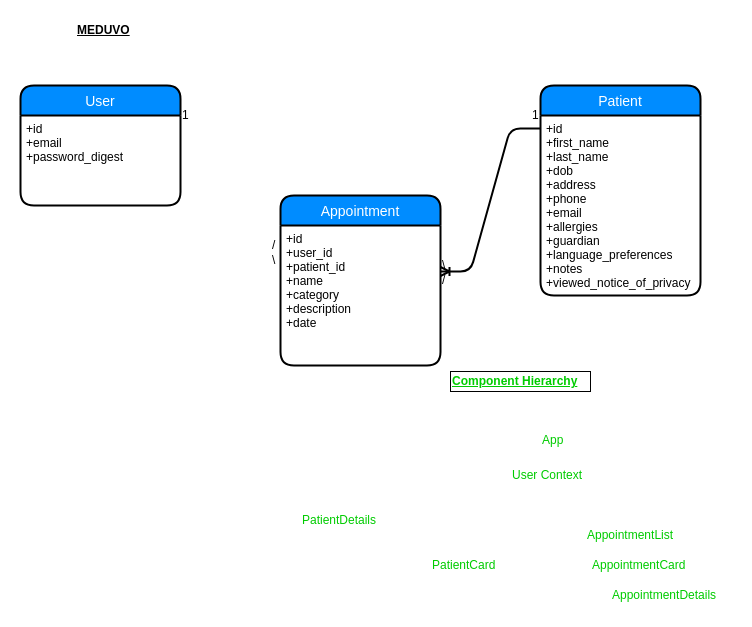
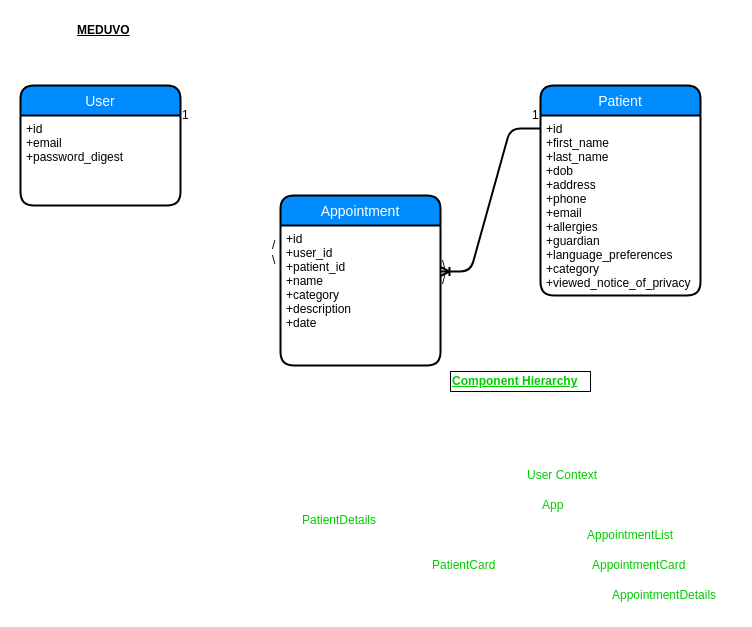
node "+id +first_name +last_name +dob +address +phone +email +allergies +guardian +language_preferences +notes +viewed_notice_of_privacy": label "+id +first_name +last_name +dob +address +phone +email +allergies +guardian +language_preferences +notes +viewed_notice_of_privacy" -> "+id +first_name +last_name +dob +address +phone +email +allergies +guardian +language_preferences +category +viewed_notice_of_privacy"
node "App": moved (561, 441) -> (561, 506)
node "User Context": moved (556, 476) -> (571, 476)
